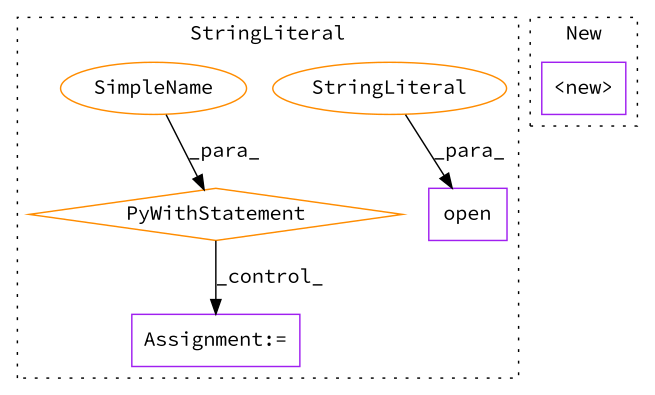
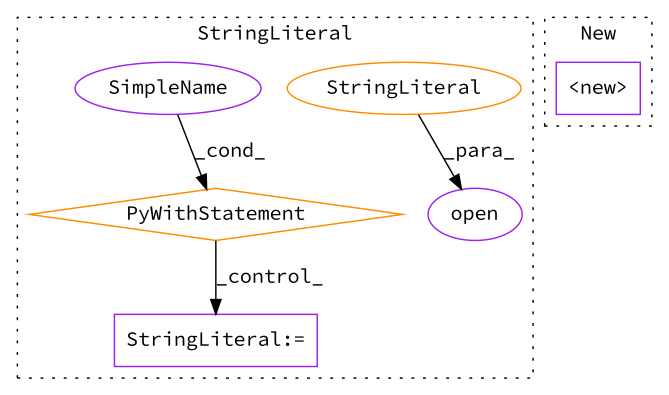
node "SimpleName": color darkorange -> purple
edge "SimpleName" -> "PyWithStatement": label "_para_" -> "_cond_"
node "open": shape box -> ellipse
node "Assignment:=": label "Assignment:=" -> "StringLiteral:="
